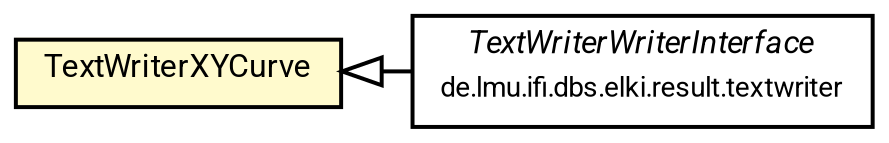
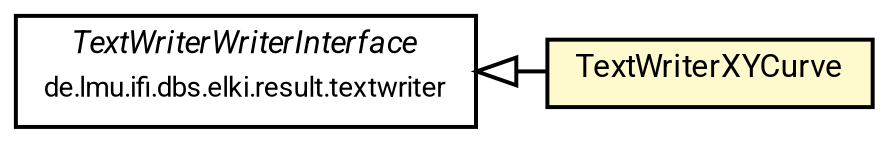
edge "TextWriterWriterInterface" -> "TextWriterXYCurve": reversed
